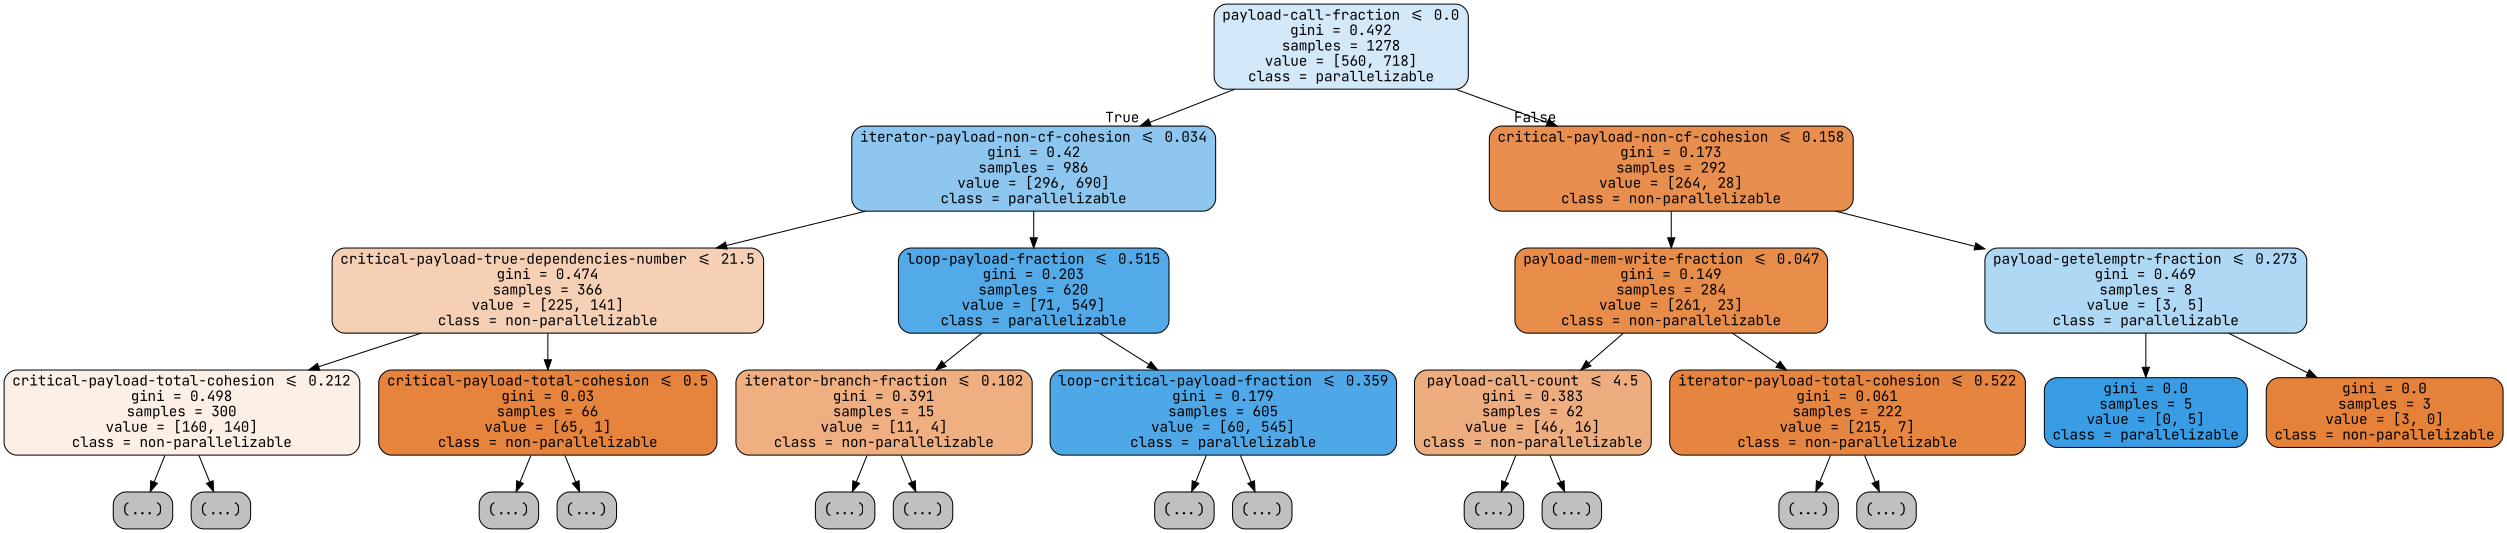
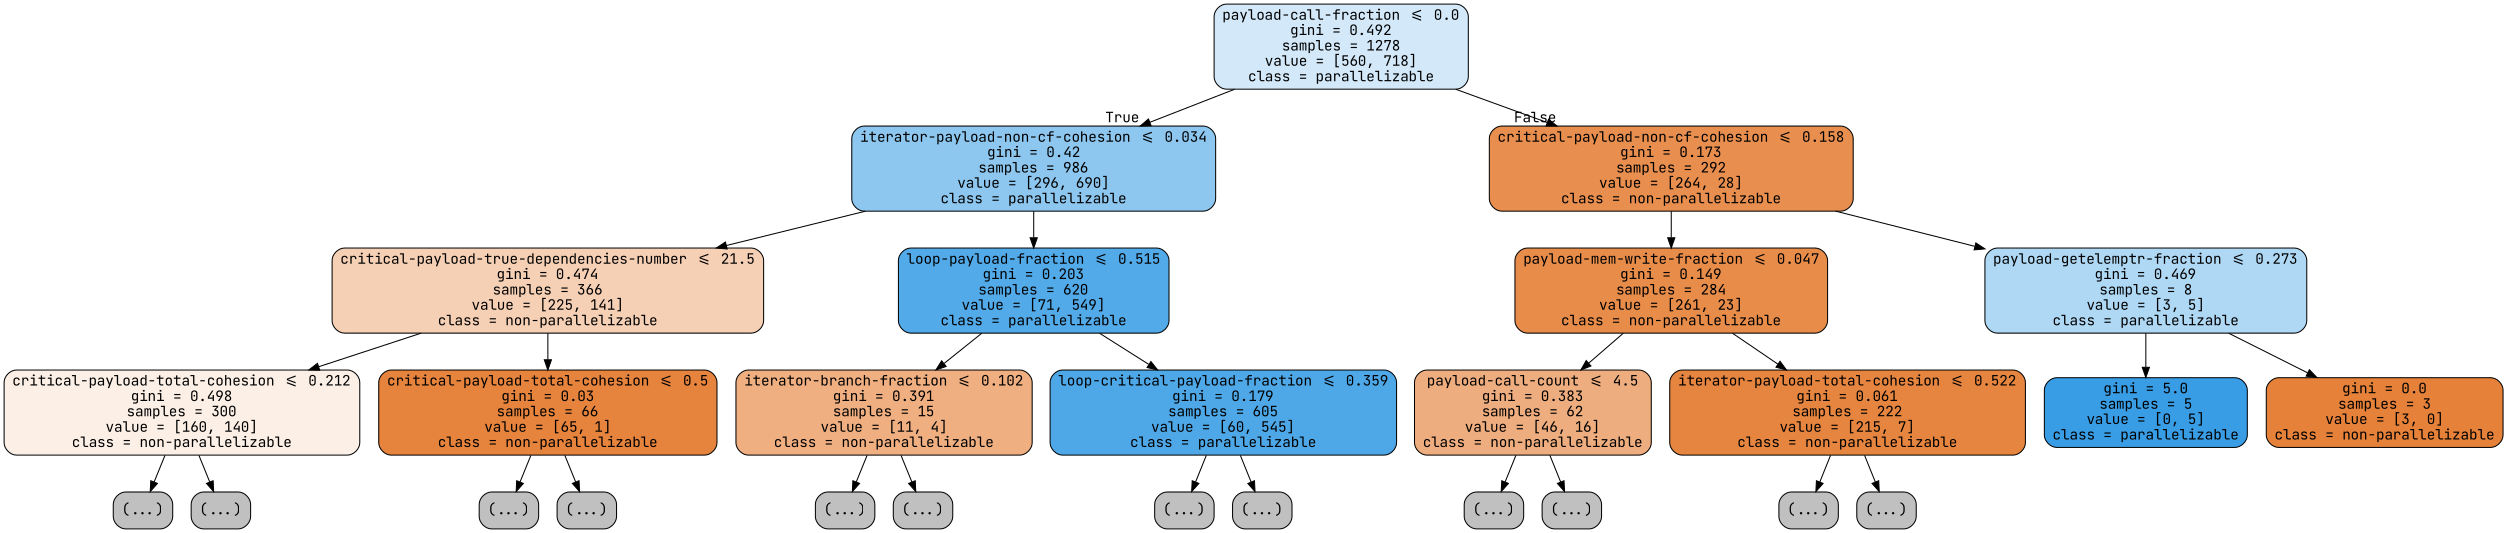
node "gini = 0.0 samples = 5 value = [0, 5] class = parallelizable": label "gini = 0.0 samples = 5 value = [0, 5] class = parallelizable" -> "gini = 5.0 samples = 5 value = [0, 5] class = parallelizable"
